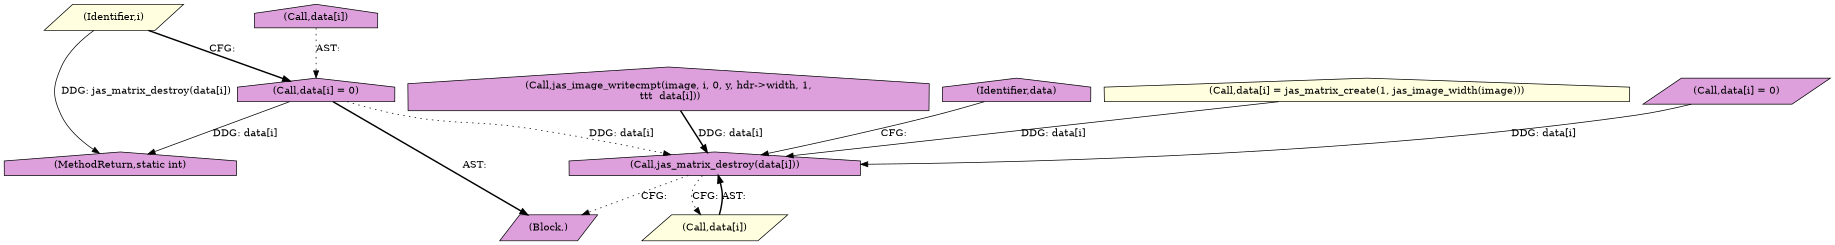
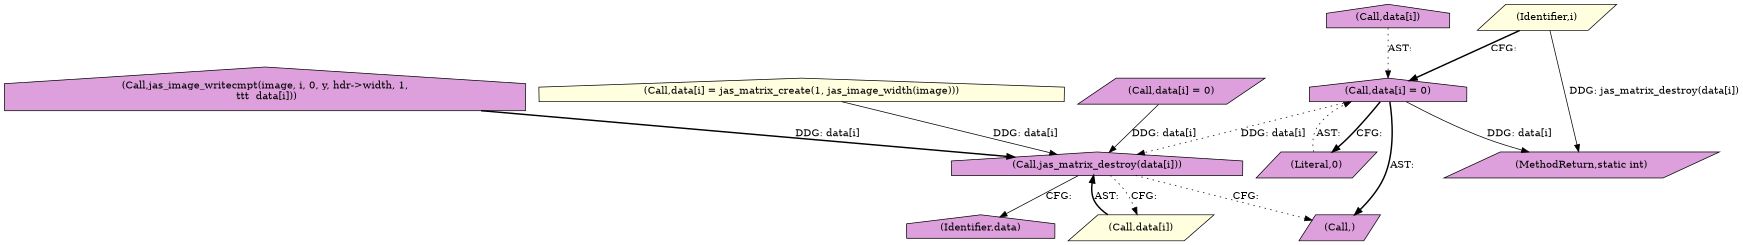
edge "(Identifier,data)" -> "(Call,jas_matrix_destroy(data[i]))": reversed
node "(MethodReturn,static int)": shape house -> parallelogram
node "(Literal,0)": added
node "(Block,)": label "(Block,)" -> "(Call,)"
